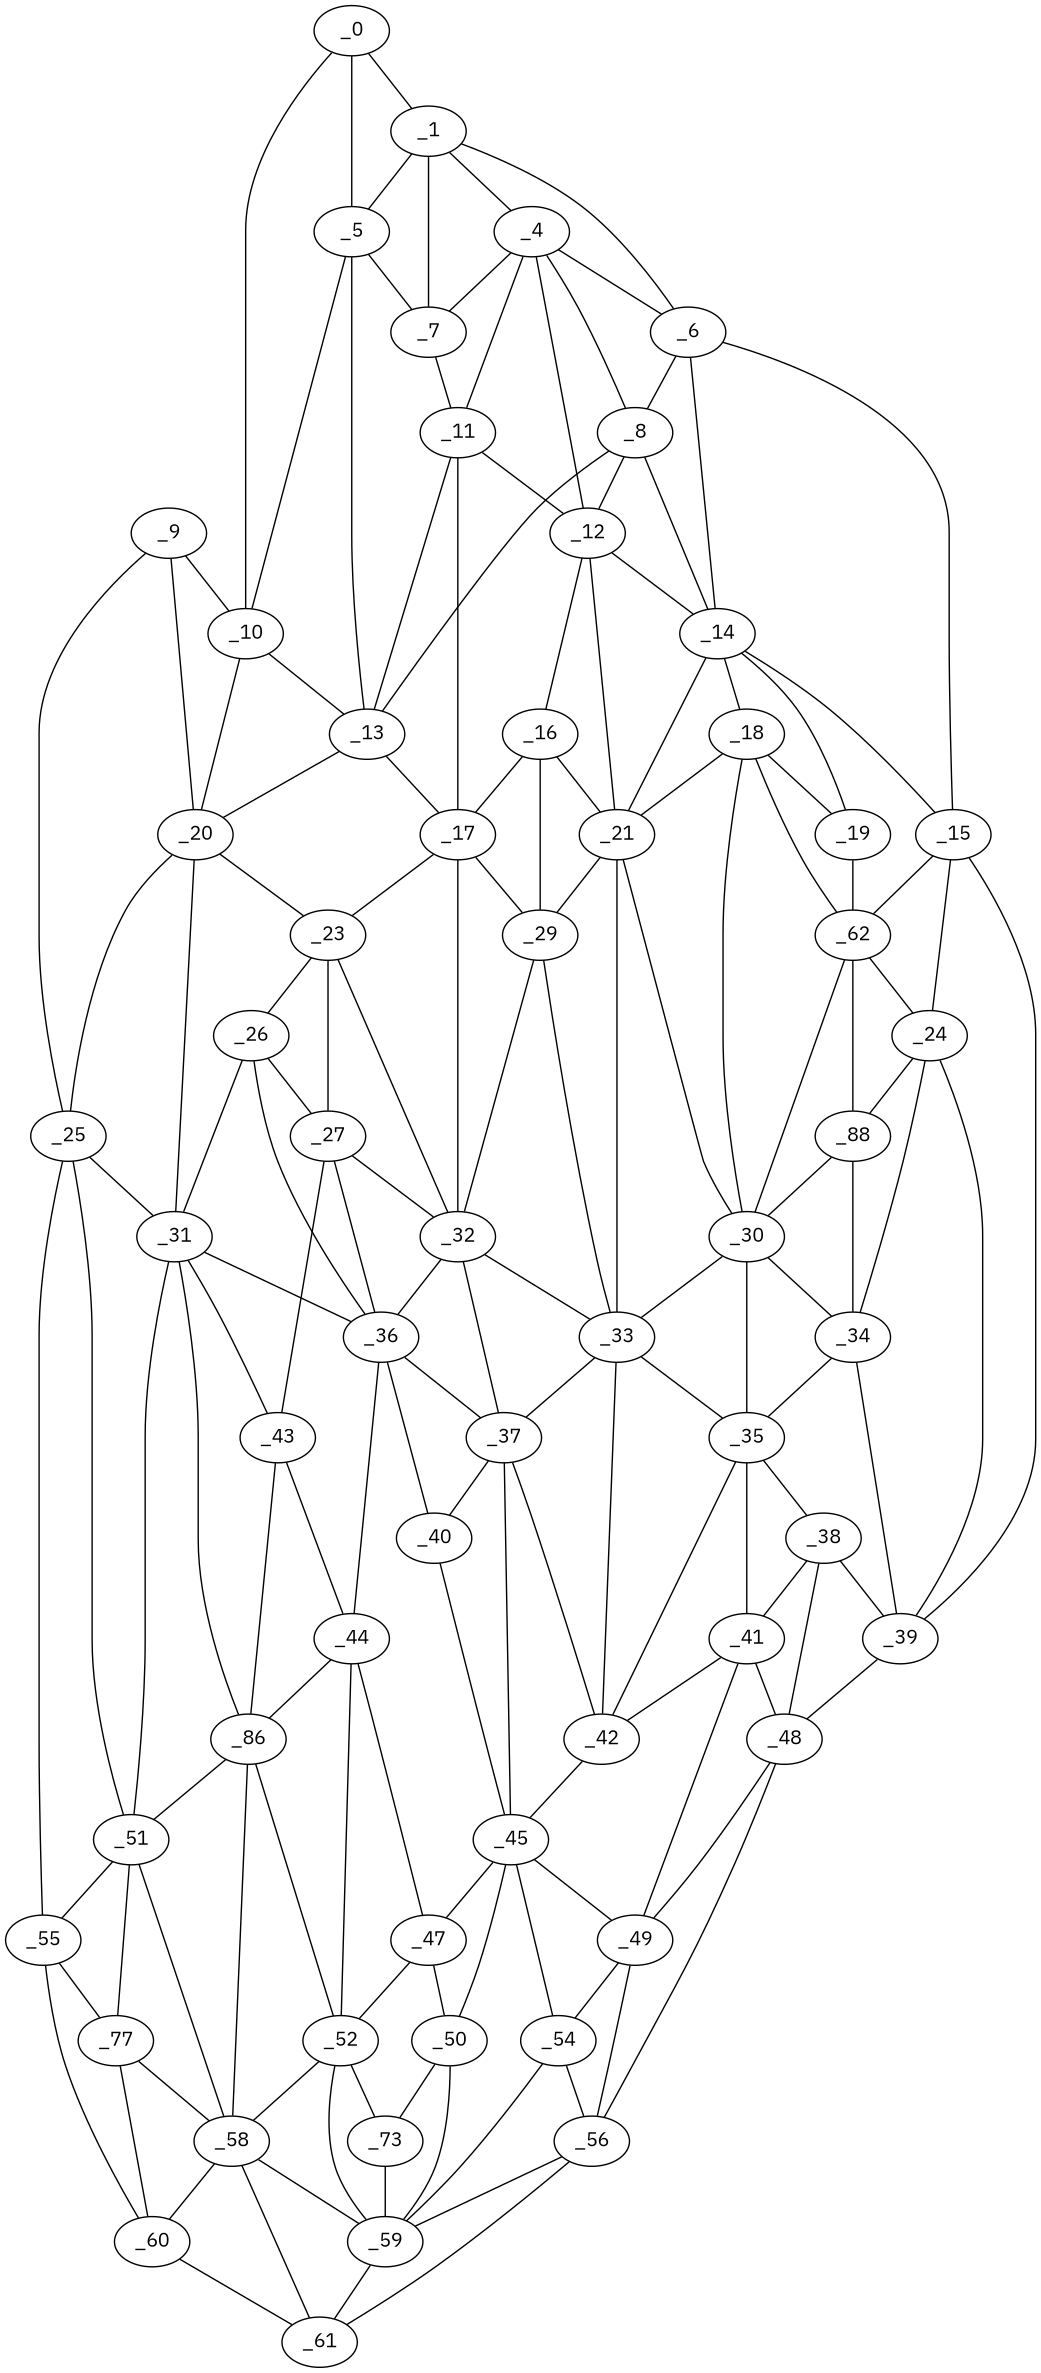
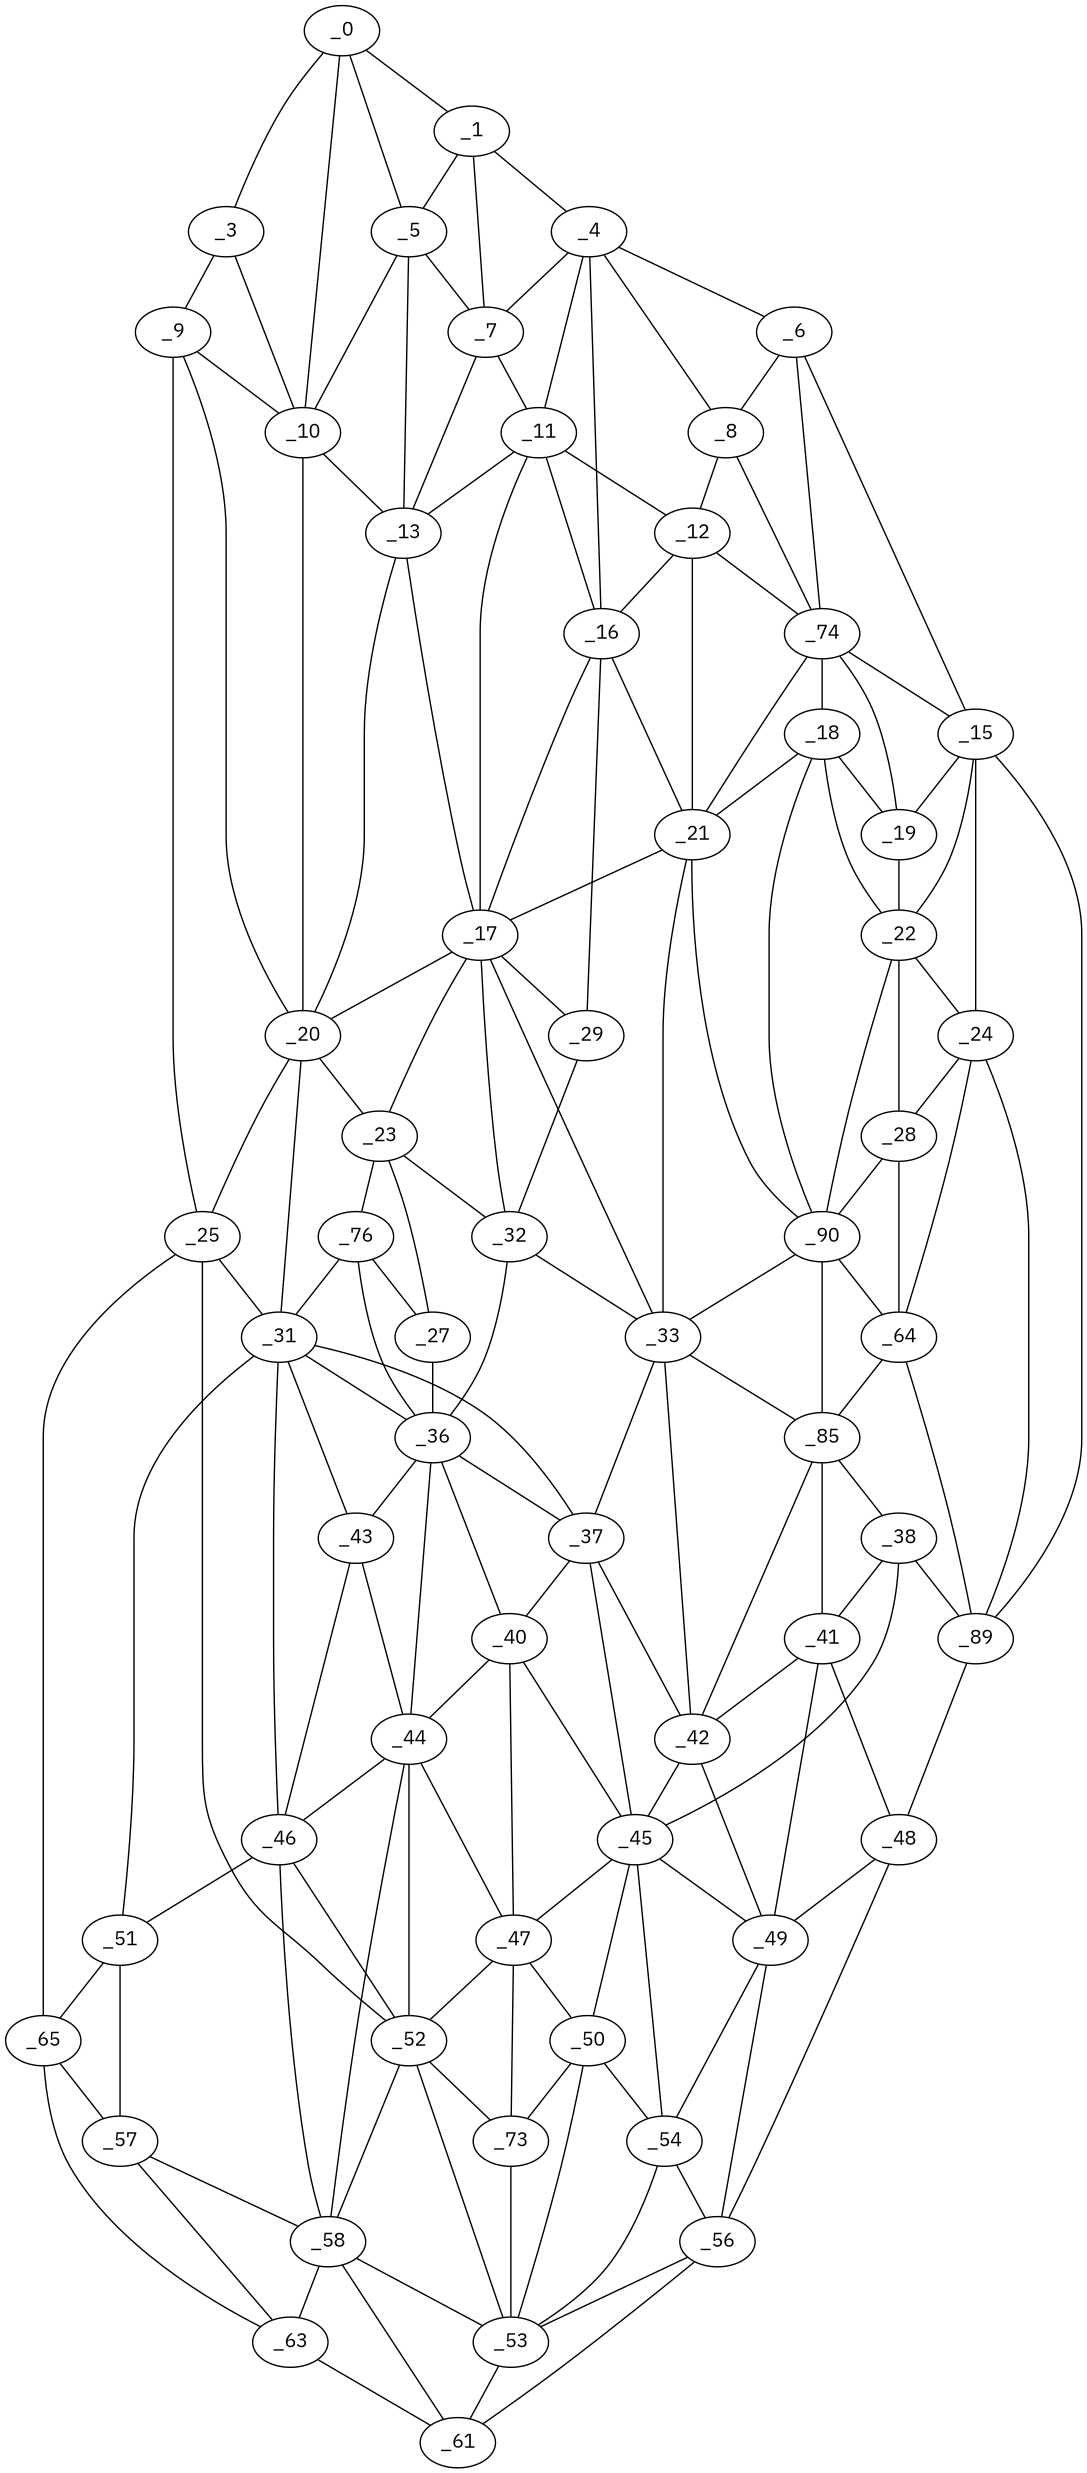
edge "_1" -- "_6": removed
node "_3": added
edge "_4" -- "_12": now "_4" -- "_16"
edge "_11" -- "_16": added
edge "_8" -- "_13": now "_7" -- "_13"
node "_14": label "_14" -> "_74"
edge "_15" -- "_19": added
edge "_21" -- "_29": now "_21" -- "_17"
node "_62": label "_62" -> "_22"
edge "_17" -- "_20": added
node "_26": label "_26" -> "_76"
node "_88": label "_88" -> "_28"
edge "_29" -- "_33": now "_17" -- "_33"
edge "_27" -- "_32": removed
node "_30": label "_30" -> "_90"
edge "_27" -- "_43": now "_36" -- "_43"
edge "_32" -- "_37": now "_31" -- "_37"
node "_34": label "_34" -> "_64"
node "_35": label "_35" -> "_85"
edge "_25" -- "_51": now "_25" -- "_52"
edge "_38" -- "_48": now "_38" -- "_45"
node "_39": label "_39" -> "_89"
edge "_40" -- "_44": added
node "_86": label "_86" -> "_46"
edge "_40" -- "_47": added
edge "_42" -- "_49": added
node "_55": label "_55" -> "_65"
edge "_51" -- "_58": now "_44" -- "_58"
node "_77": label "_77" -> "_57"
edge "_47" -- "_73": added
edge "_50" -- "_54": added
node "_60": label "_60" -> "_63"
node "_59": label "_59" -> "_53"
